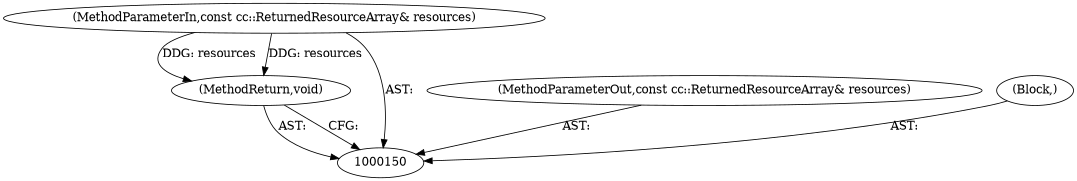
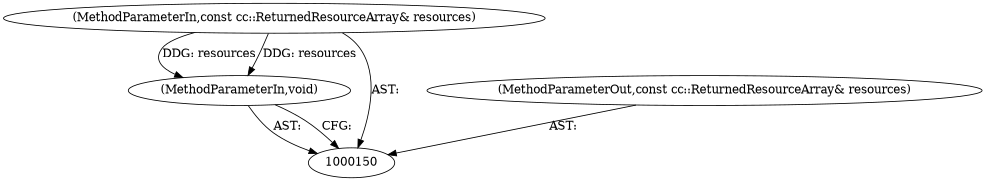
node "(MethodReturn,void)": label "(MethodReturn,void)" -> "(MethodParameterIn,void)"
node "(Block,)": removed
